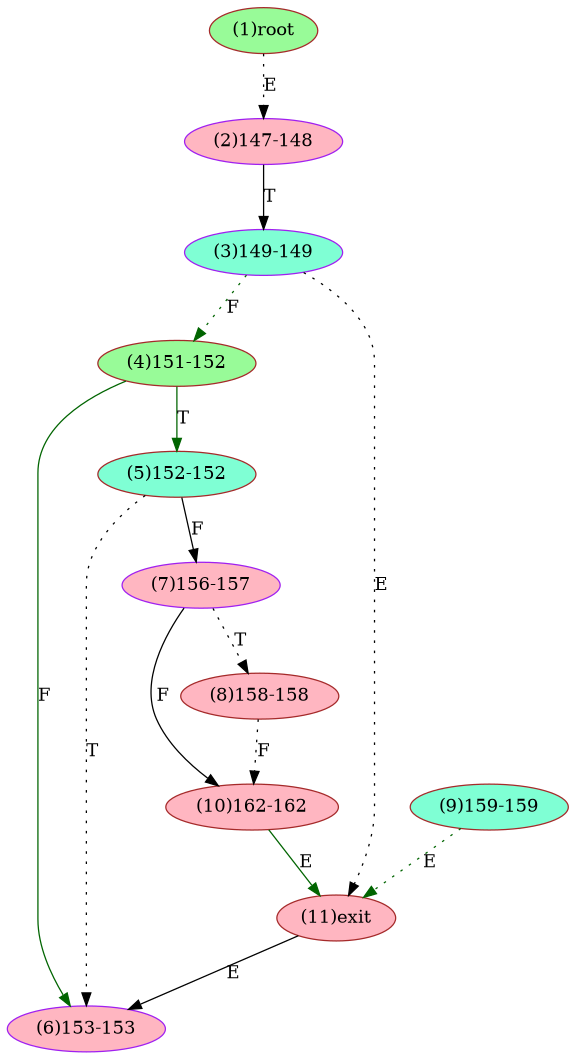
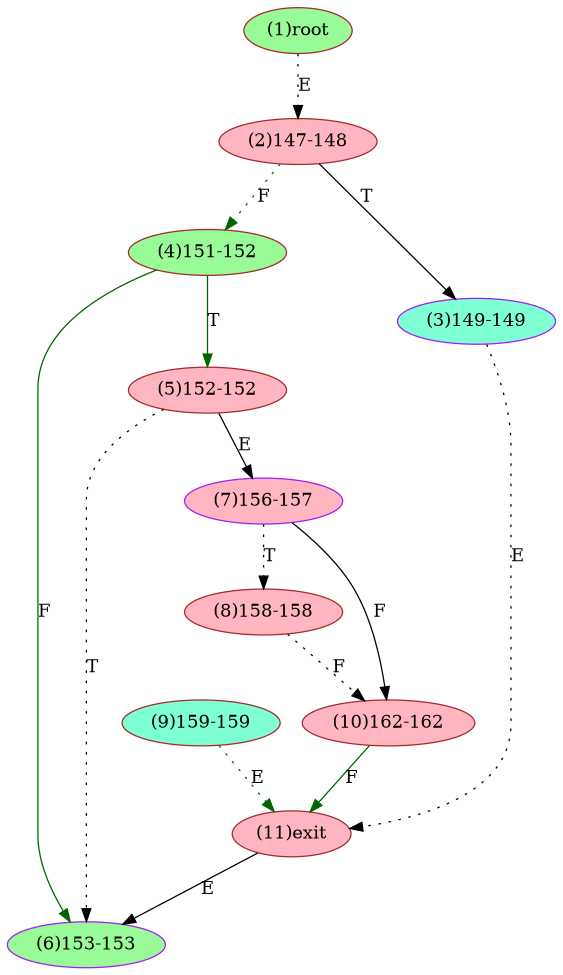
node "(2)147-148": color purple -> brown
edge "(3)149-149" -> "(4)151-152": now "(2)147-148" -> "(4)151-152"
node "(5)152-152": fillcolor aquamarine -> lightpink
edge "(5)152-152" -> "(7)156-157": label "F" -> "E"
edge "(10)162-162" -> "(11)exit": label "E" -> "F"
node "(6)153-153": fillcolor lightpink -> palegreen
